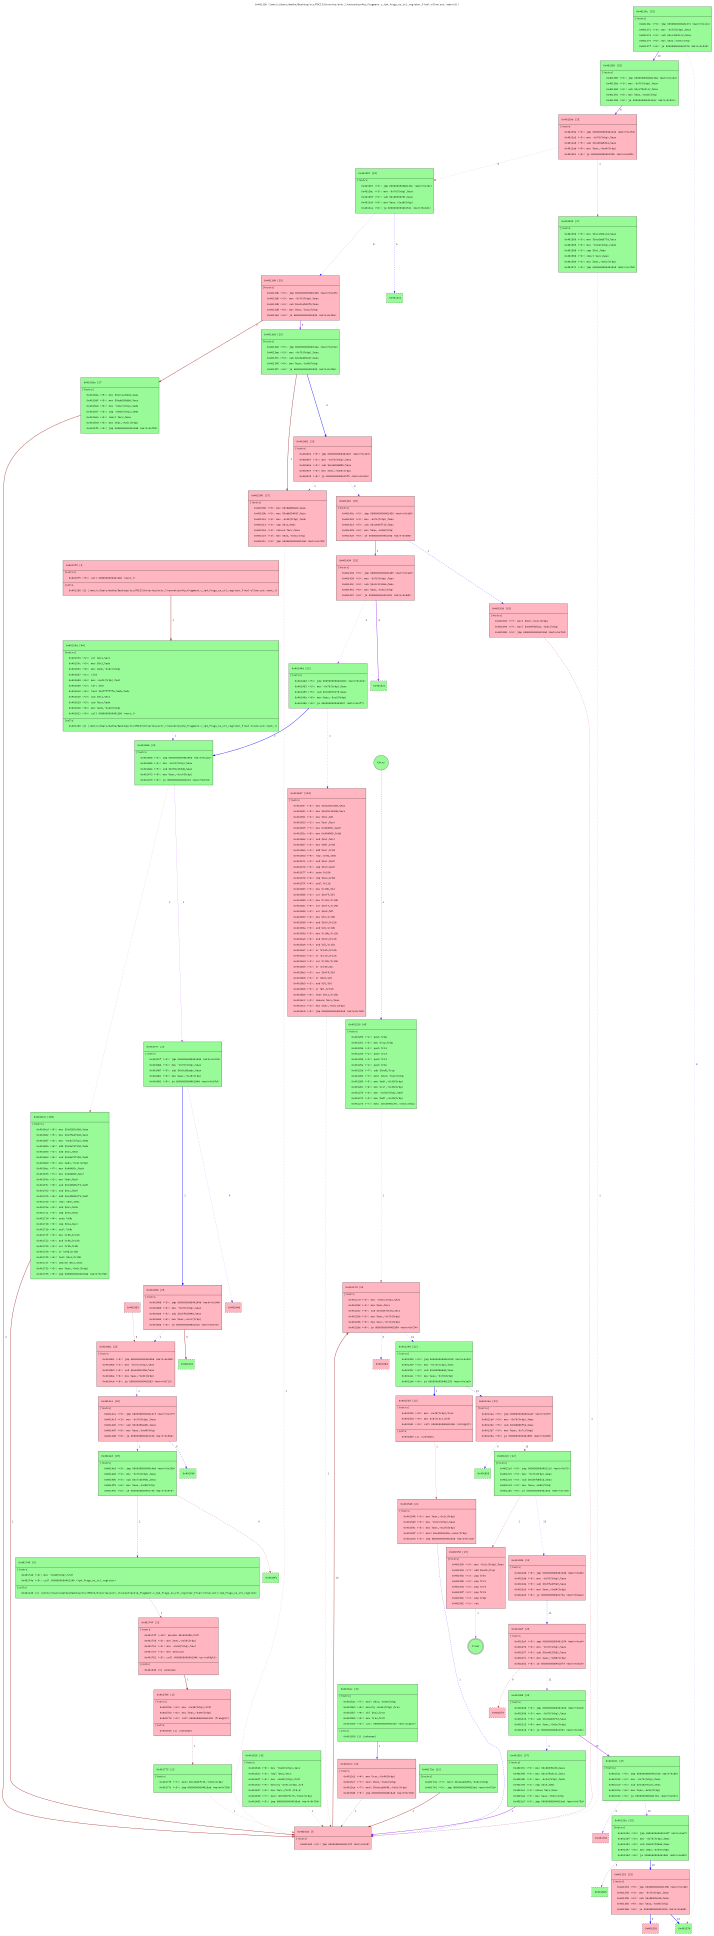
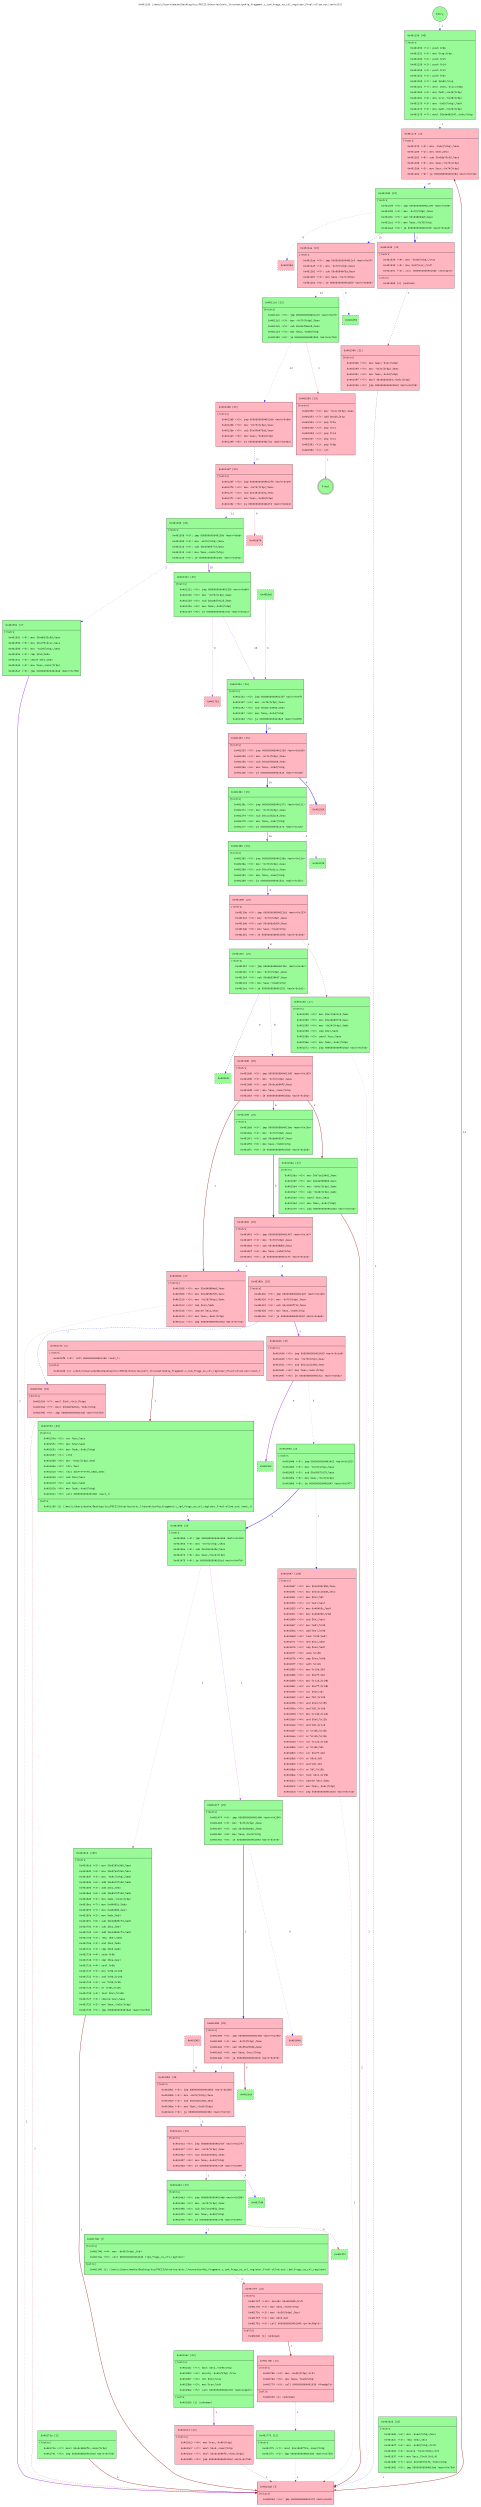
edge "0x4013e9 [25]" -> "0x401506 [27]": now "0x4013d0 [25]" -> "0x401506 [27]"
edge "0x40127d [23]" -> "0x401984": now "0x401294 [22]" -> "0x401984"
edge "0x40133a [25]" -> "0x4018e5": reversed
edge "0x401353 [25]" -> "0x401576": now "0x401353 [25]" -> "0x40136c [25]"
